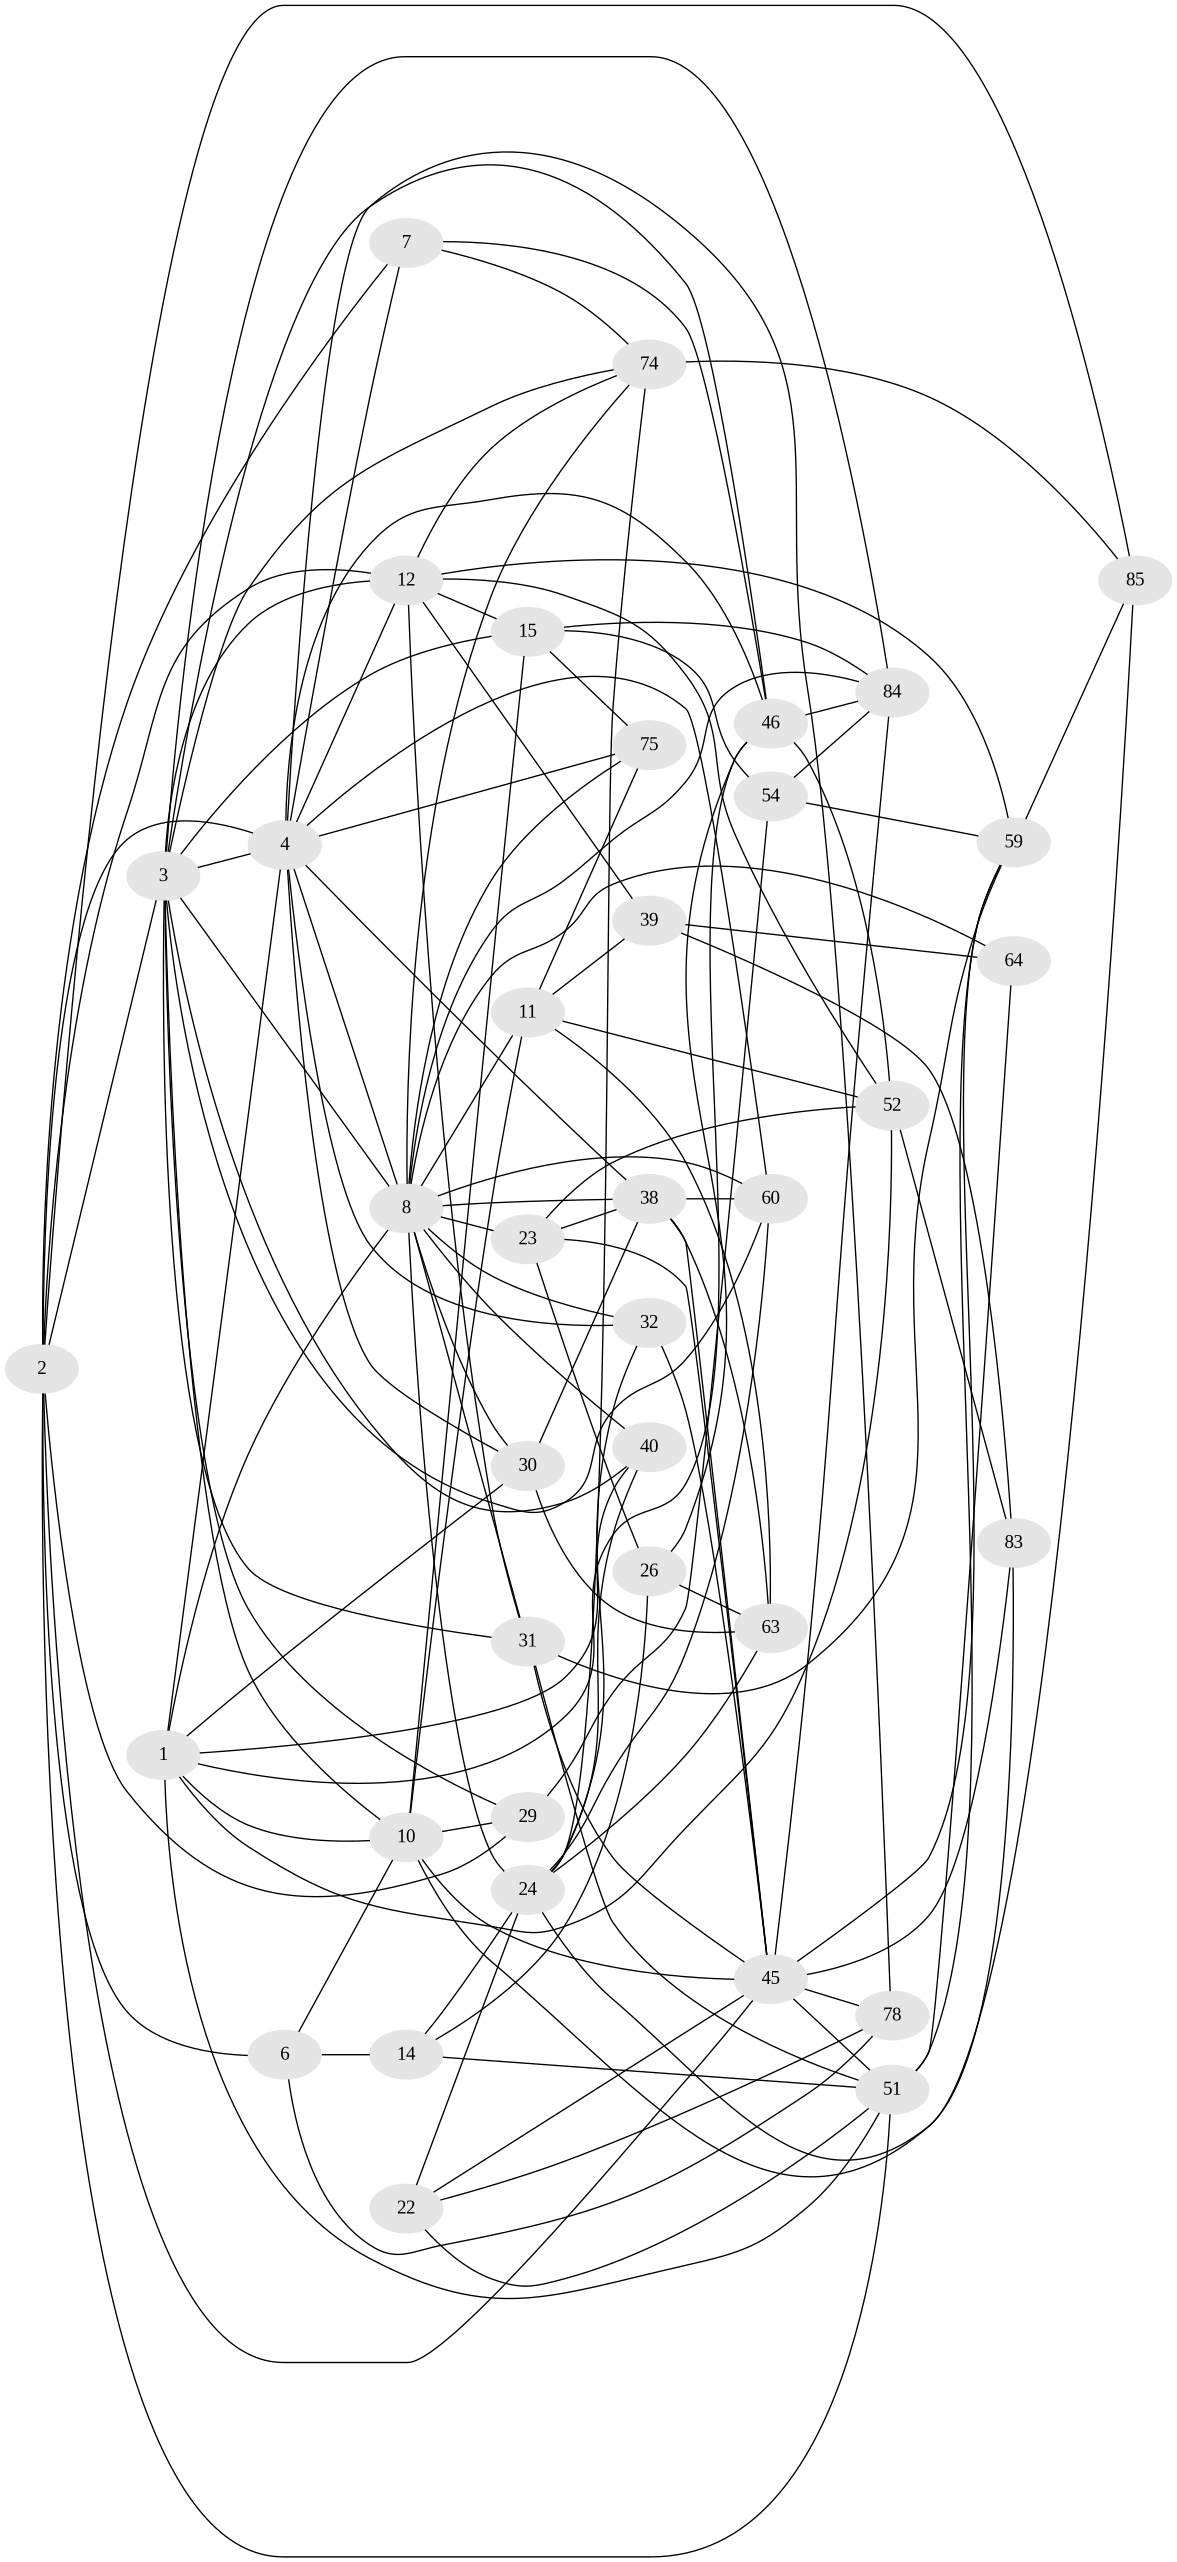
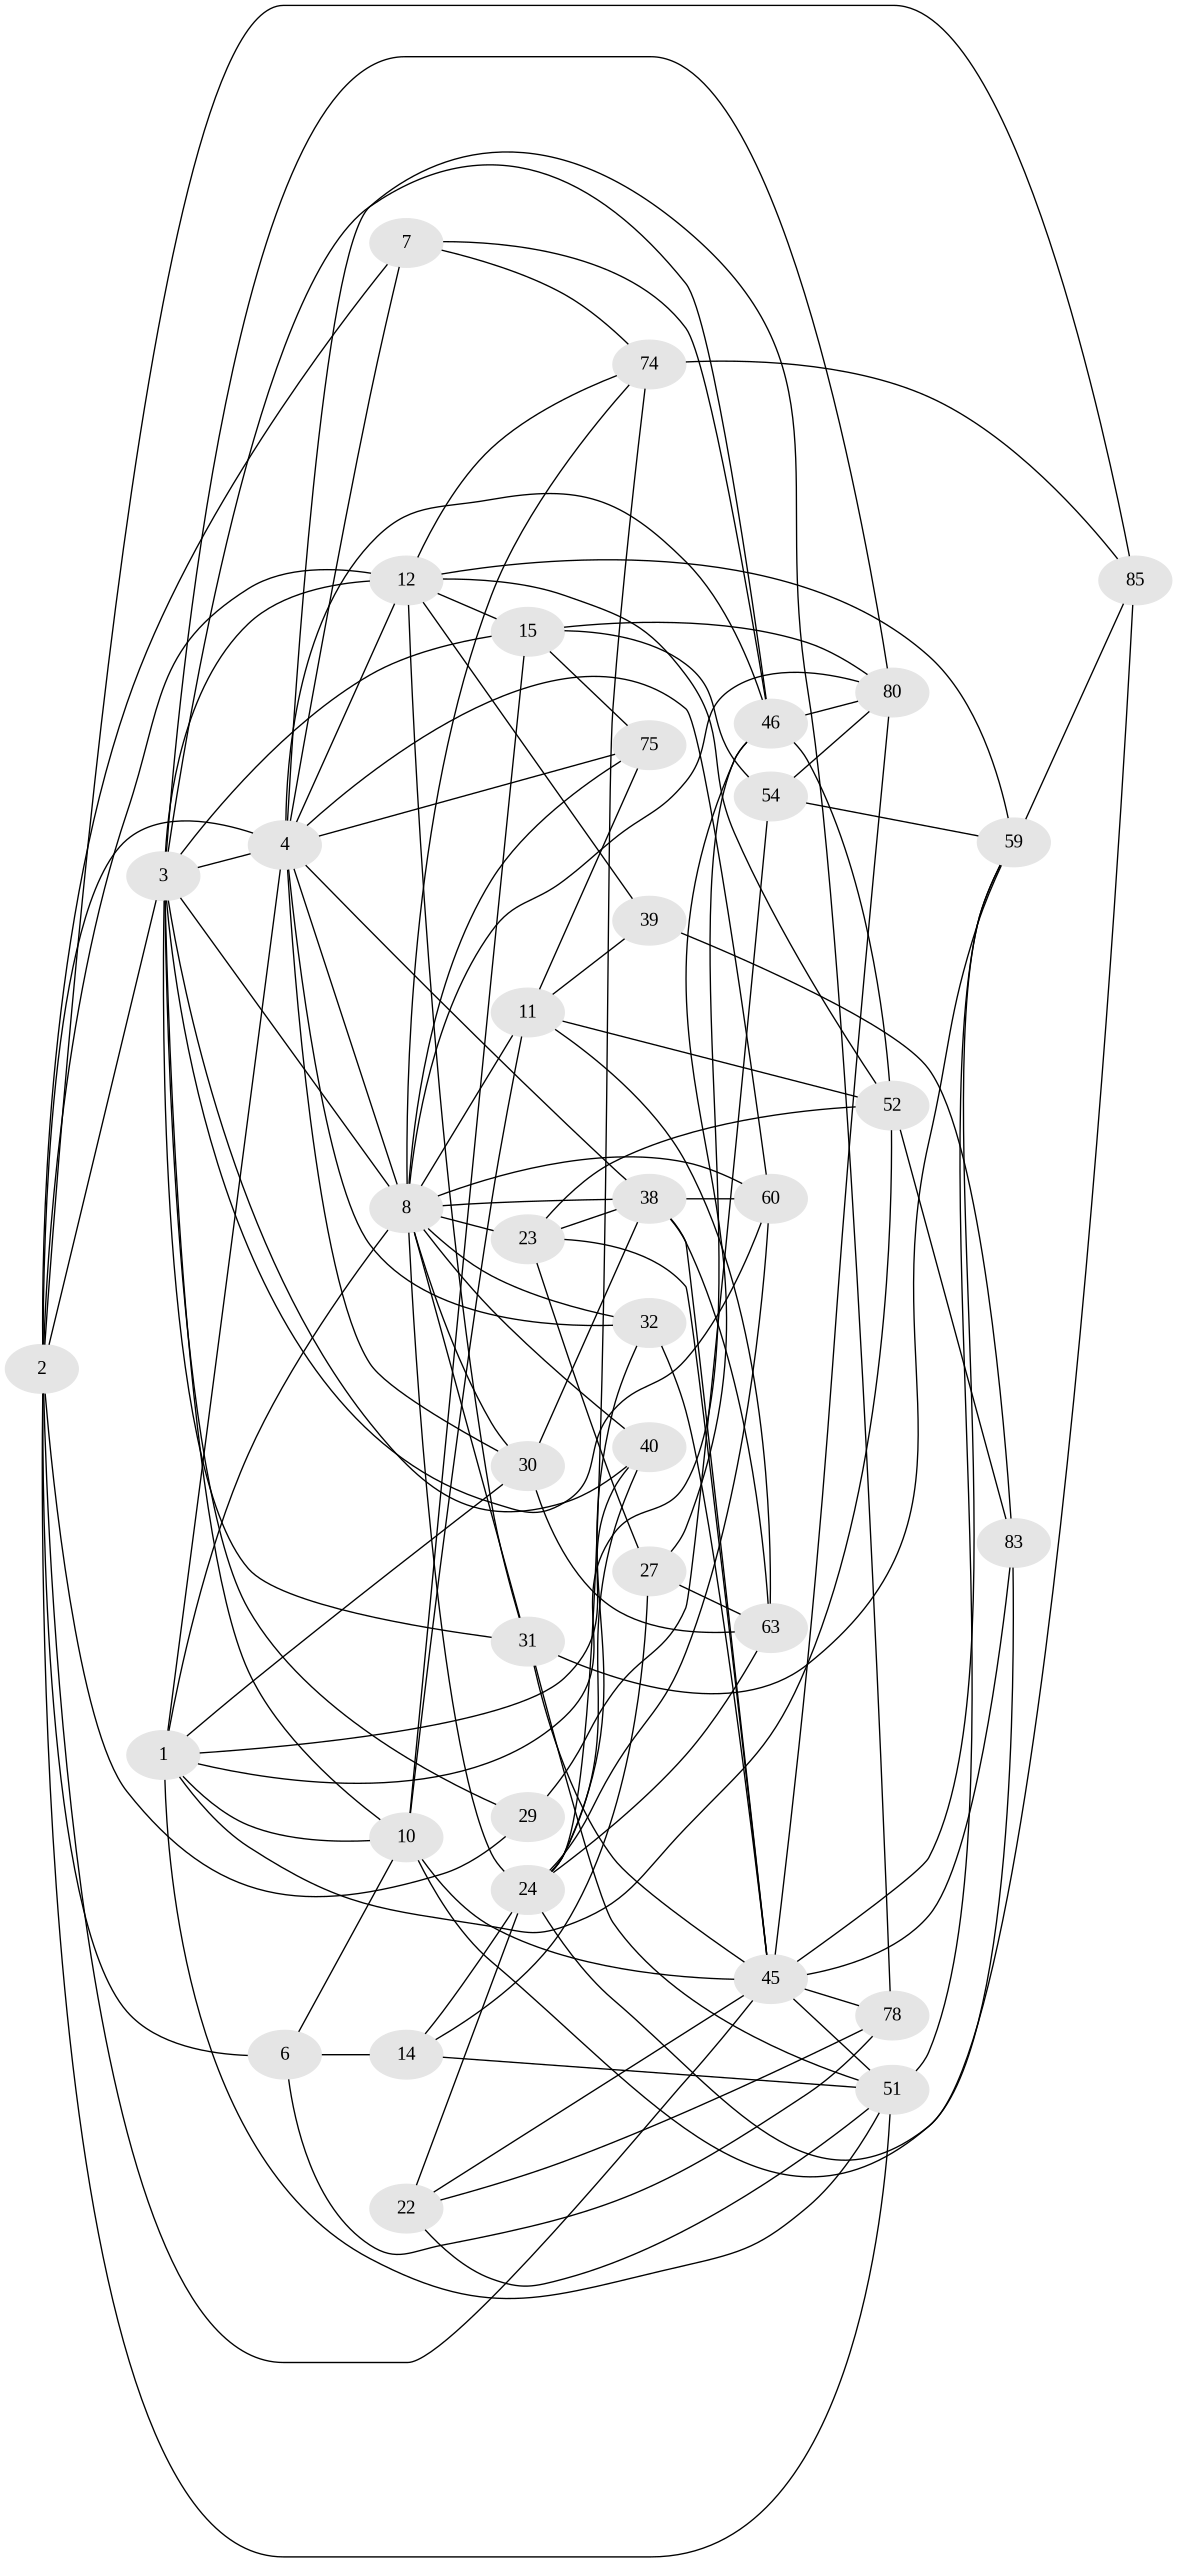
edge "74" -- "3": removed
node "84": label "84" -> "80"
node "64": removed
node "26": label "26" -> "27"
edge "29" -- "10": removed
